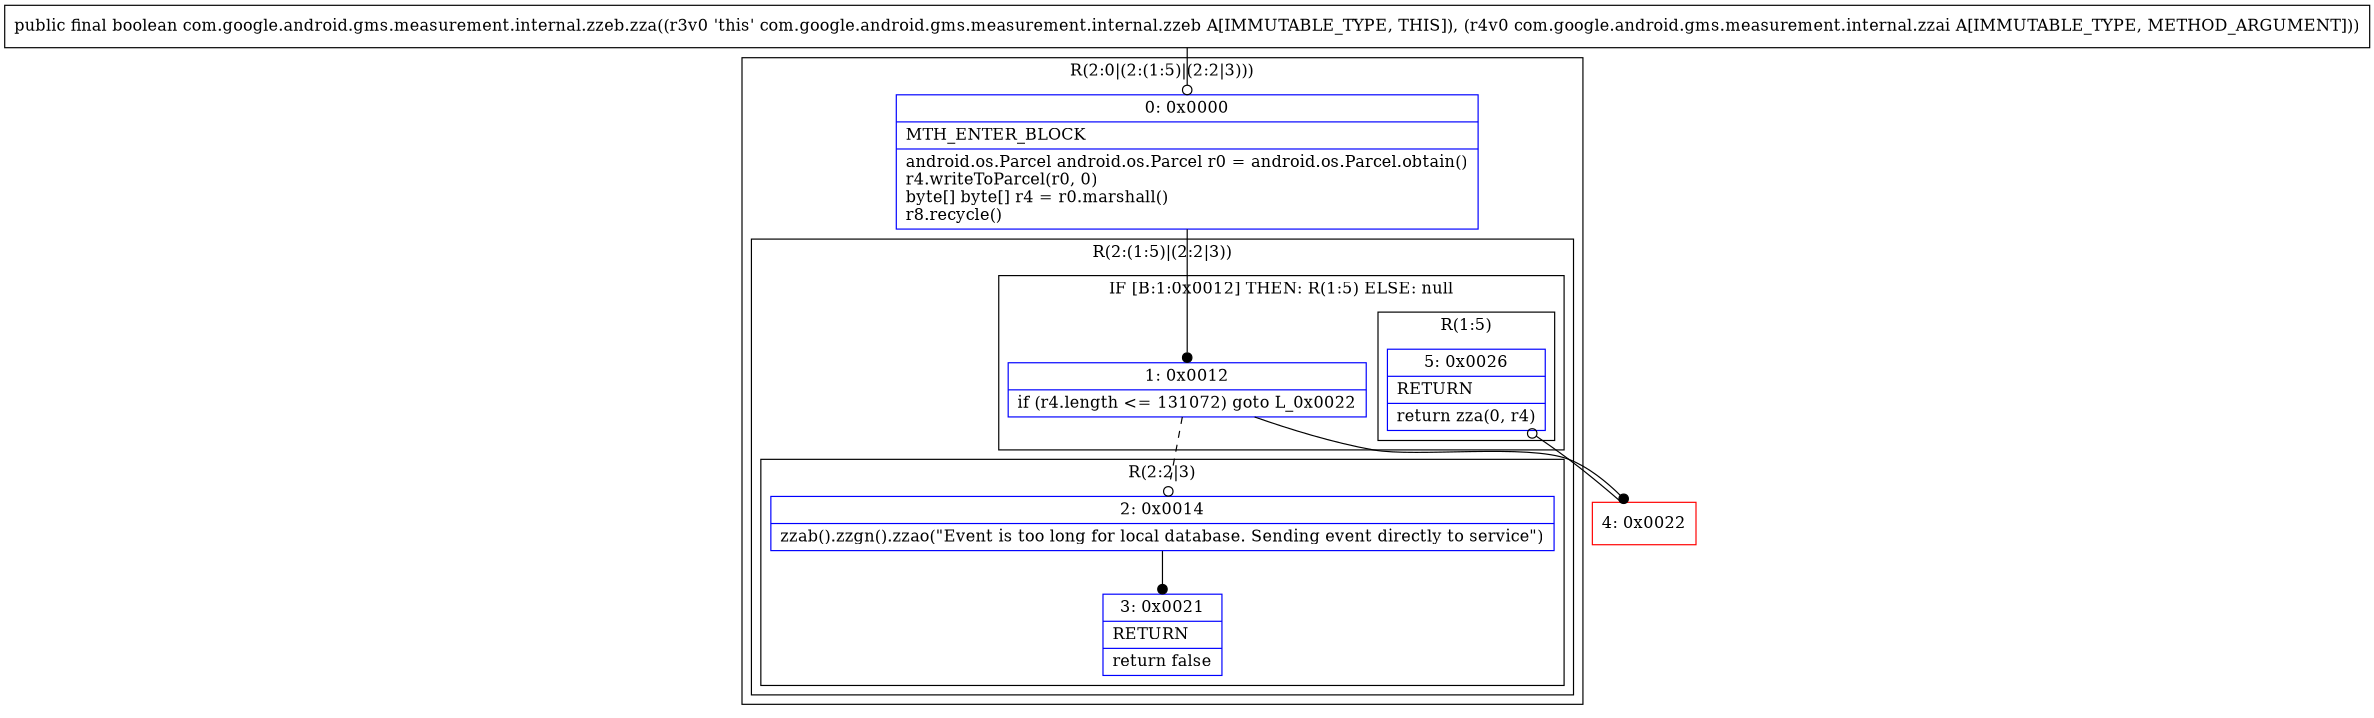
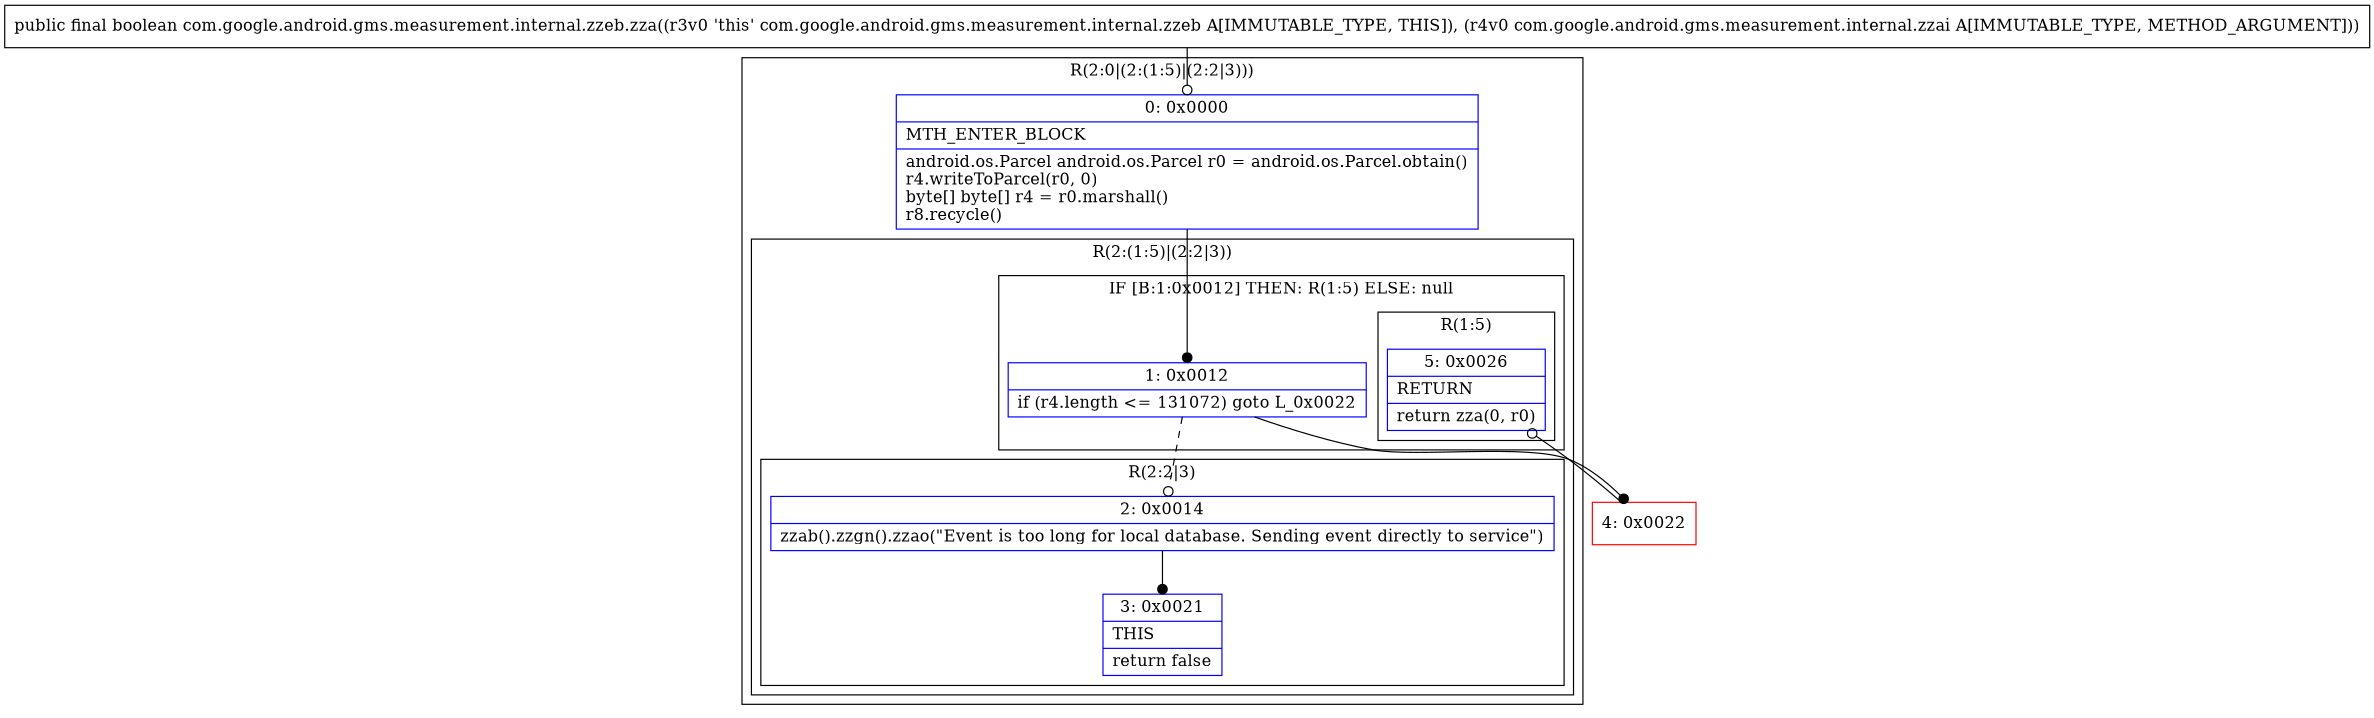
node "5: 0x0026": text "return zza(0, r4)" -> "return zza(0, r0)"
node "3: 0x0021": text "RETURN" -> "THIS"
